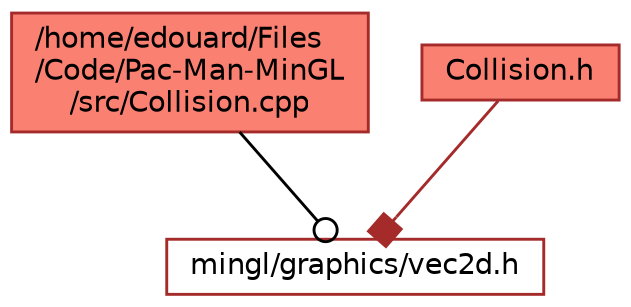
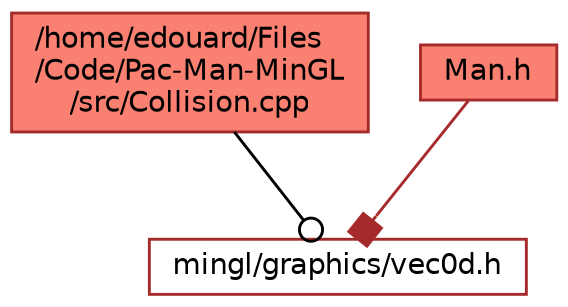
node "Collision.h": label "Collision.h" -> "Man.h"
node "mingl/graphics/vec2d.h": label "mingl/graphics/vec2d.h" -> "mingl/graphics/vec0d.h"
